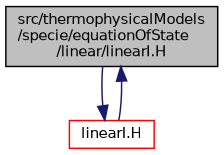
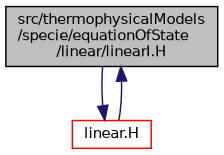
node "linearI.H": label "linearI.H" -> "linear.H"
